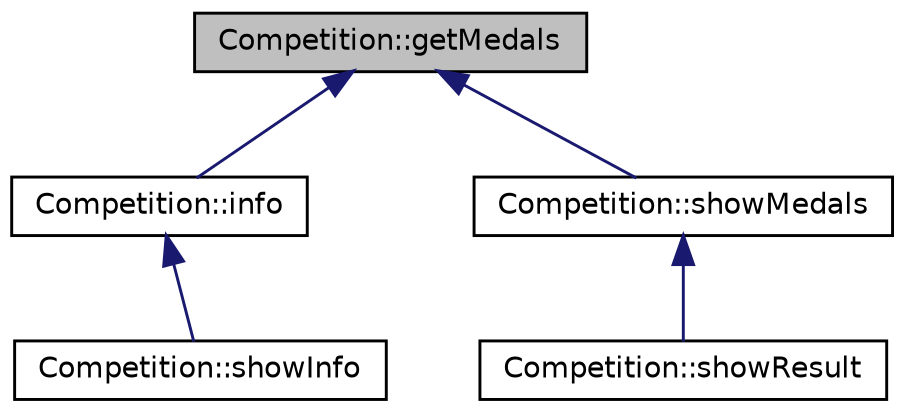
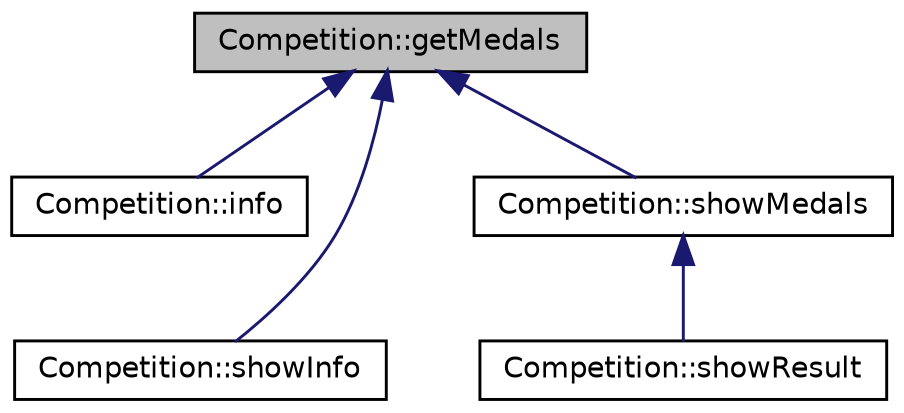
edge "Competition::showInfo" -> "Competition::info": now "Competition::showInfo" -> "Competition::getMedals"
